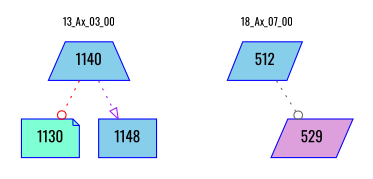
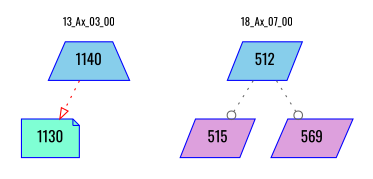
edge "1140" -> "1130": arrowhead odot -> onormal
node "1148": removed
node "515": added
node "529": label "529" -> "569"
